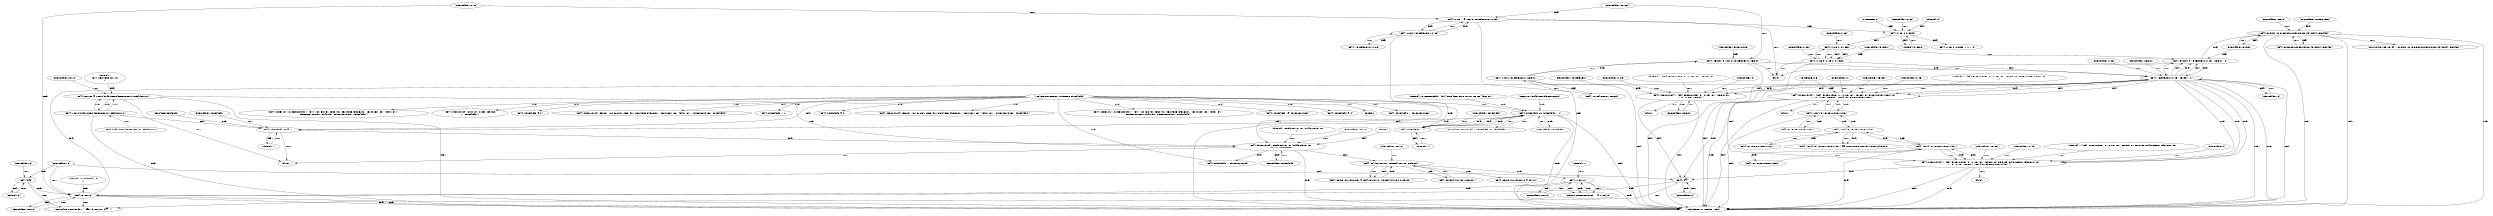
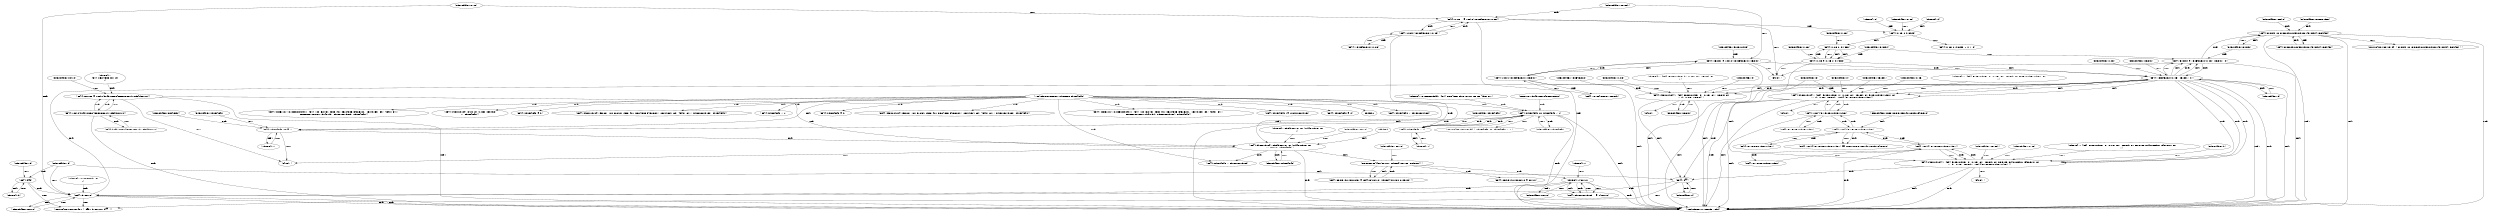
node "(Processed,1)": label "(Processed,1)" -> "(Literal,1)"
edge "(Identifier,cache)" -> "(Call,ext_id && extension_descriptor[ext_id].enabled)": label "AST: " -> "CFG: "
edge "(Call,Type & 0x8000)" -> "(Call,Type & 0x8000 ? 1 : 0)": label "CFG: " -> "AST: "
edge "(Call,extension_descriptor[ext_id].enabled)" -> "(Call,ext_id && extension_descriptor[ext_id].enabled)": label "AST: " -> "CFG: "
node "(Literal,0x8000)": removed
edge "(Call,Type = Type & 0x7FFF)" -> "(Call,Type & 0x7FFF)": label "AST: " -> "CFG: "
edge "(Call,Length = ntohs(NextElement->Length))" -> "(Call,ntohs(NextElement->Length))": added, label "CFG:"
node "(Identifier,NextElement)": label "(Identifier,NextElement)" -> "(Identifier,MapElement)"
node "(NextElement,e)": label "(NextElement,e)" -> "(Identifier,e)"
node "(Template,table_id)": label "(Template,table_id)" -> "(Identifier,table_id)"
node "(Call,size_left -= size_required)": label "(Call,size_left -= size_required)" -> "(Call,size_left -= ntohs_required)"
node "(Identifier,IPFIX_ReverseInformationElement)": added
edge "(Call,ntohs(ipfix_template_record->FieldCount))" -> "(Call,size_left tt-= 4)": now "(Call,ntohs(ipfix_template_record->FieldCount))" -> "(Call,ipfix_template_record->FieldCount)"
node "(Call,calloc(count, sizeof(struct order_s)))": label "(Call,calloc(count, sizeof(struct order_s)))" -> "(Reverse,calloc(count, sizeof(struct order_s)))"
node "(Call,sizeof(struct order_s))": removed
node "(Call,4*count)": label "(Call,4*count)" -> "(Literal,4*count)"
node "(Length,size_required   = 4*count)": label "(Length,size_required   = 4*count)" -> "(Call,size_required   = 4*count)"
edge "(Call,ext_id = MapElement(Type, Length, i))" -> "(MethodReturn,static void)": added, label "DDG:"
